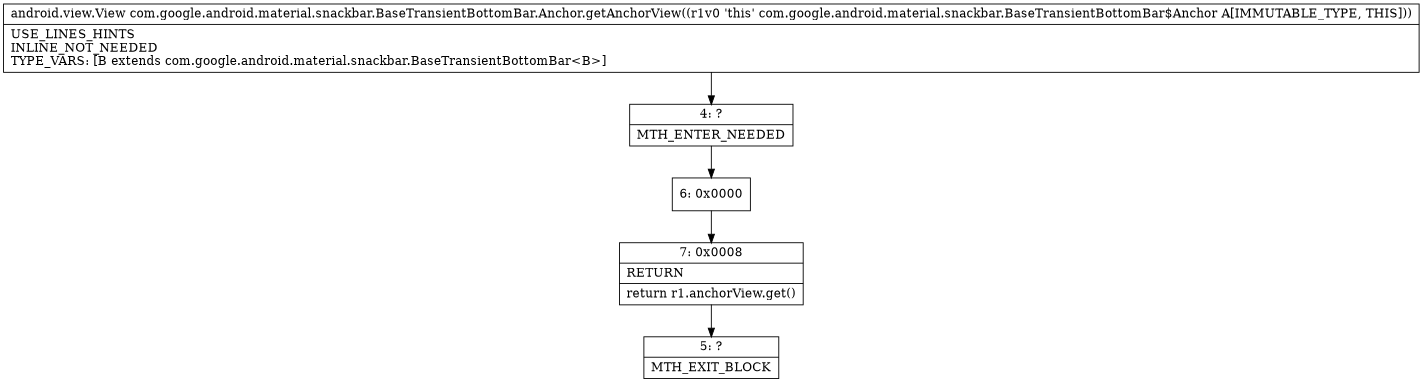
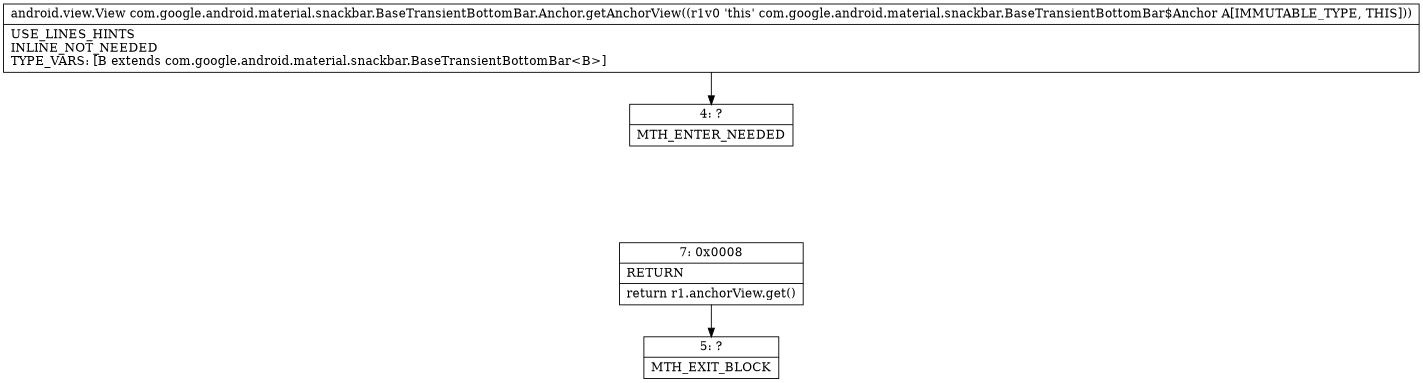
node "6: 0x0000": removed
